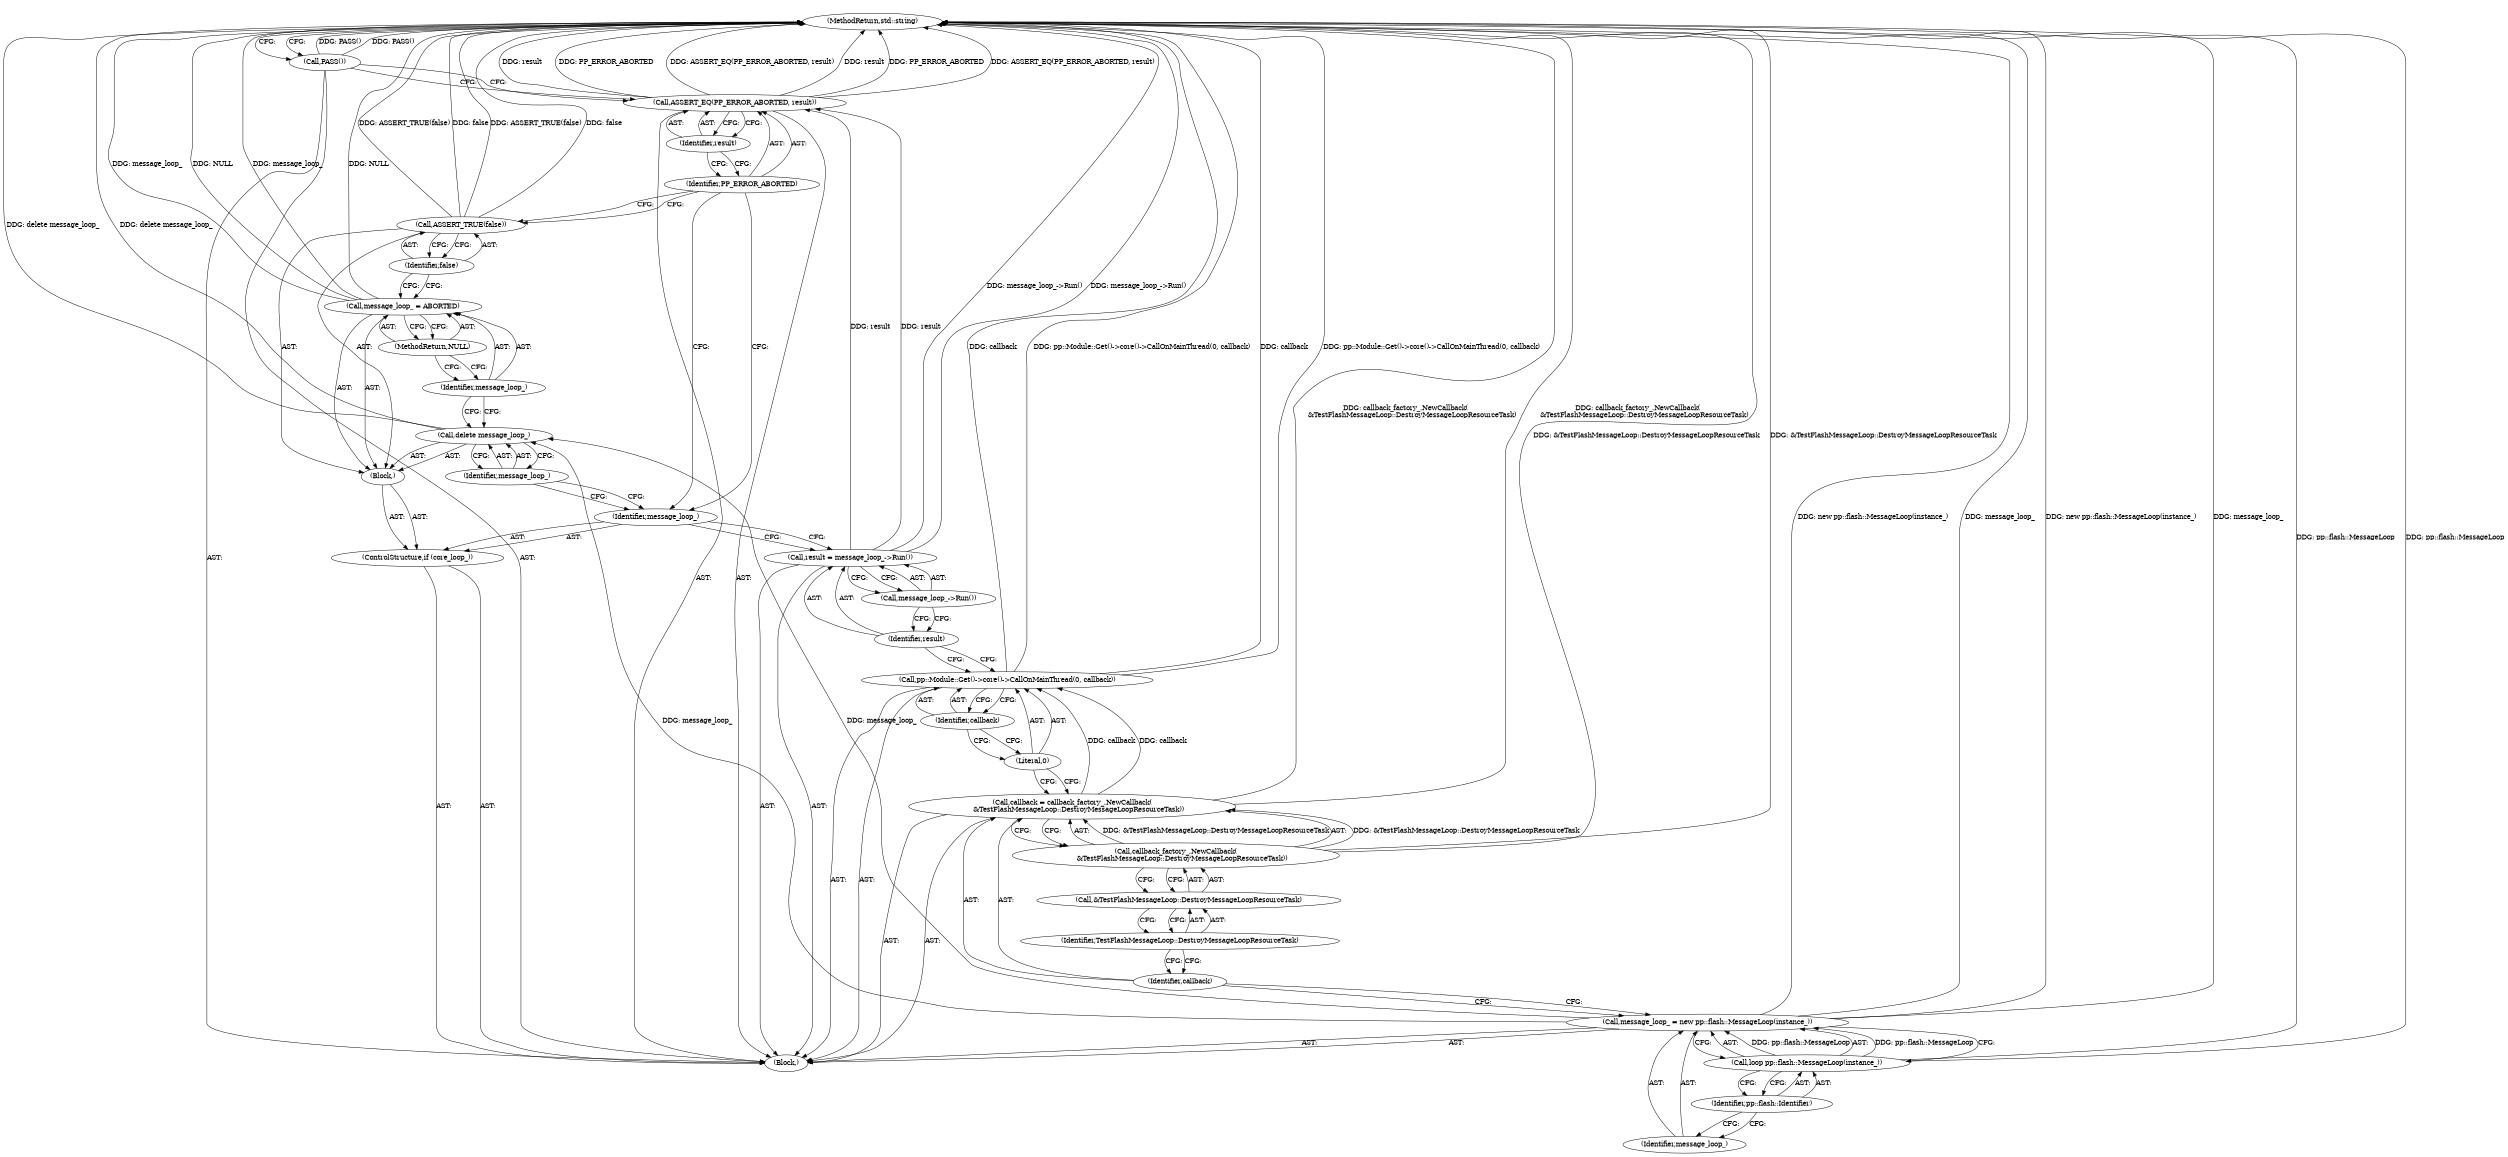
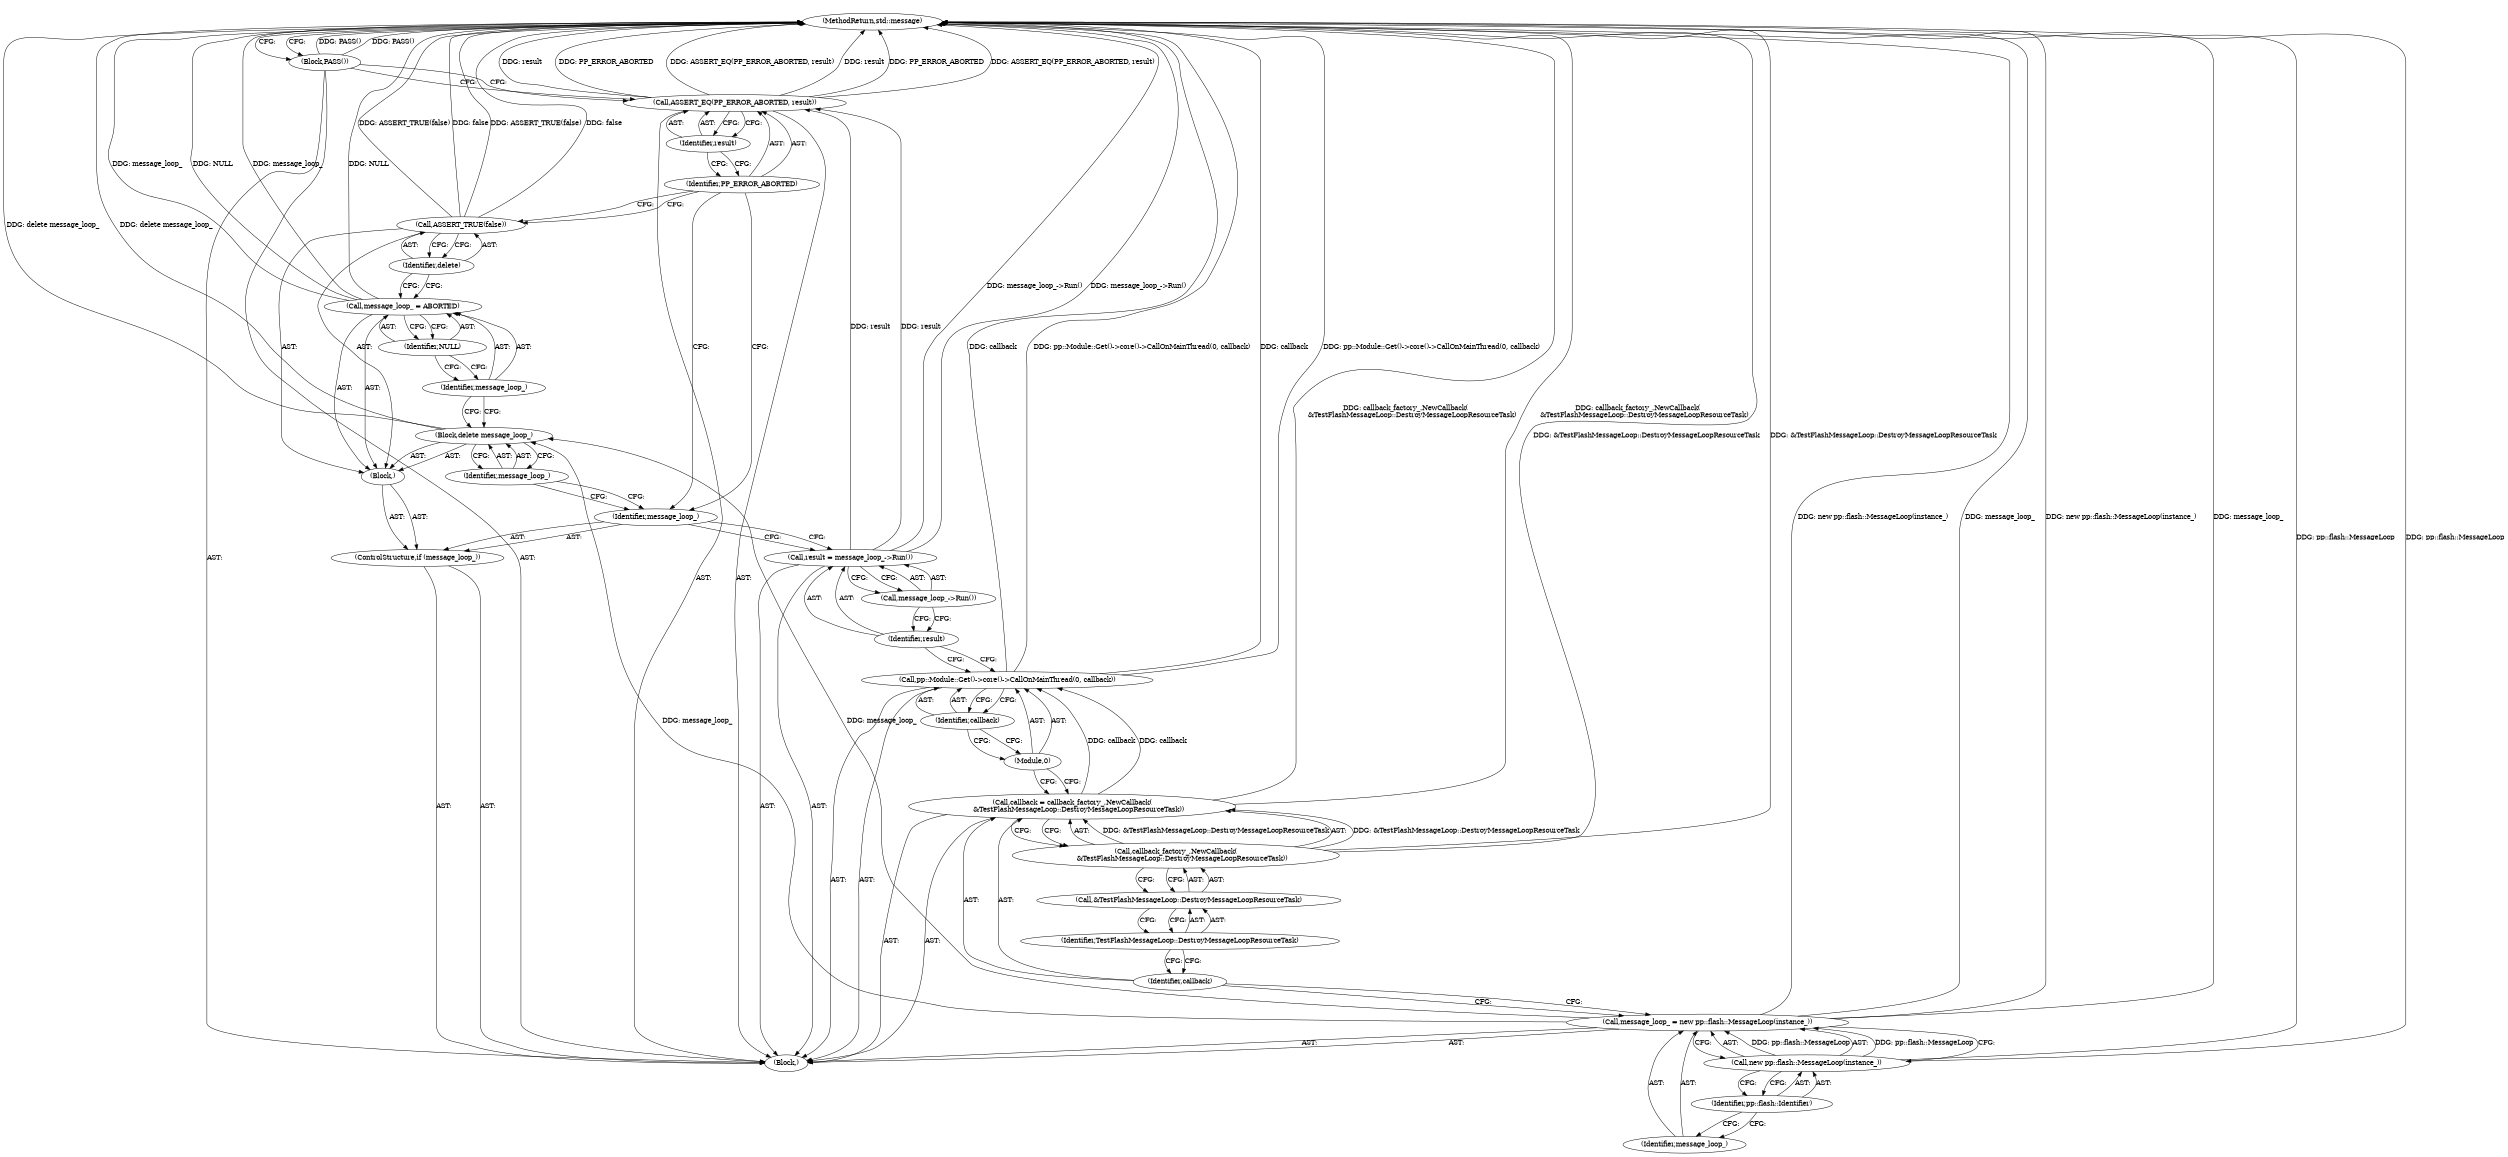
node "(MethodReturn,std::string)": label "(MethodReturn,std::string)" -> "(MethodReturn,std::message)"
node "(Call,PASS())": label "(Call,PASS())" -> "(Block,PASS())"
node "(Identifier,false)": label "(Identifier,false)" -> "(Identifier,delete)"
node "(MethodReturn,NULL)": label "(MethodReturn,NULL)" -> "(Identifier,NULL)"
node "(Call,delete message_loop_)": label "(Call,delete message_loop_)" -> "(Block,delete message_loop_)"
node "(ControlStructure,if (core_loop_))": label "(ControlStructure,if (core_loop_))" -> "(ControlStructure,if (message_loop_))"
node "(Literal,0)": label "(Literal,0)" -> "(Module,0)"
node "(Call,loop pp::flash::MessageLoop(instance_))": label "(Call,loop pp::flash::MessageLoop(instance_))" -> "(Call,new pp::flash::MessageLoop(instance_))"
